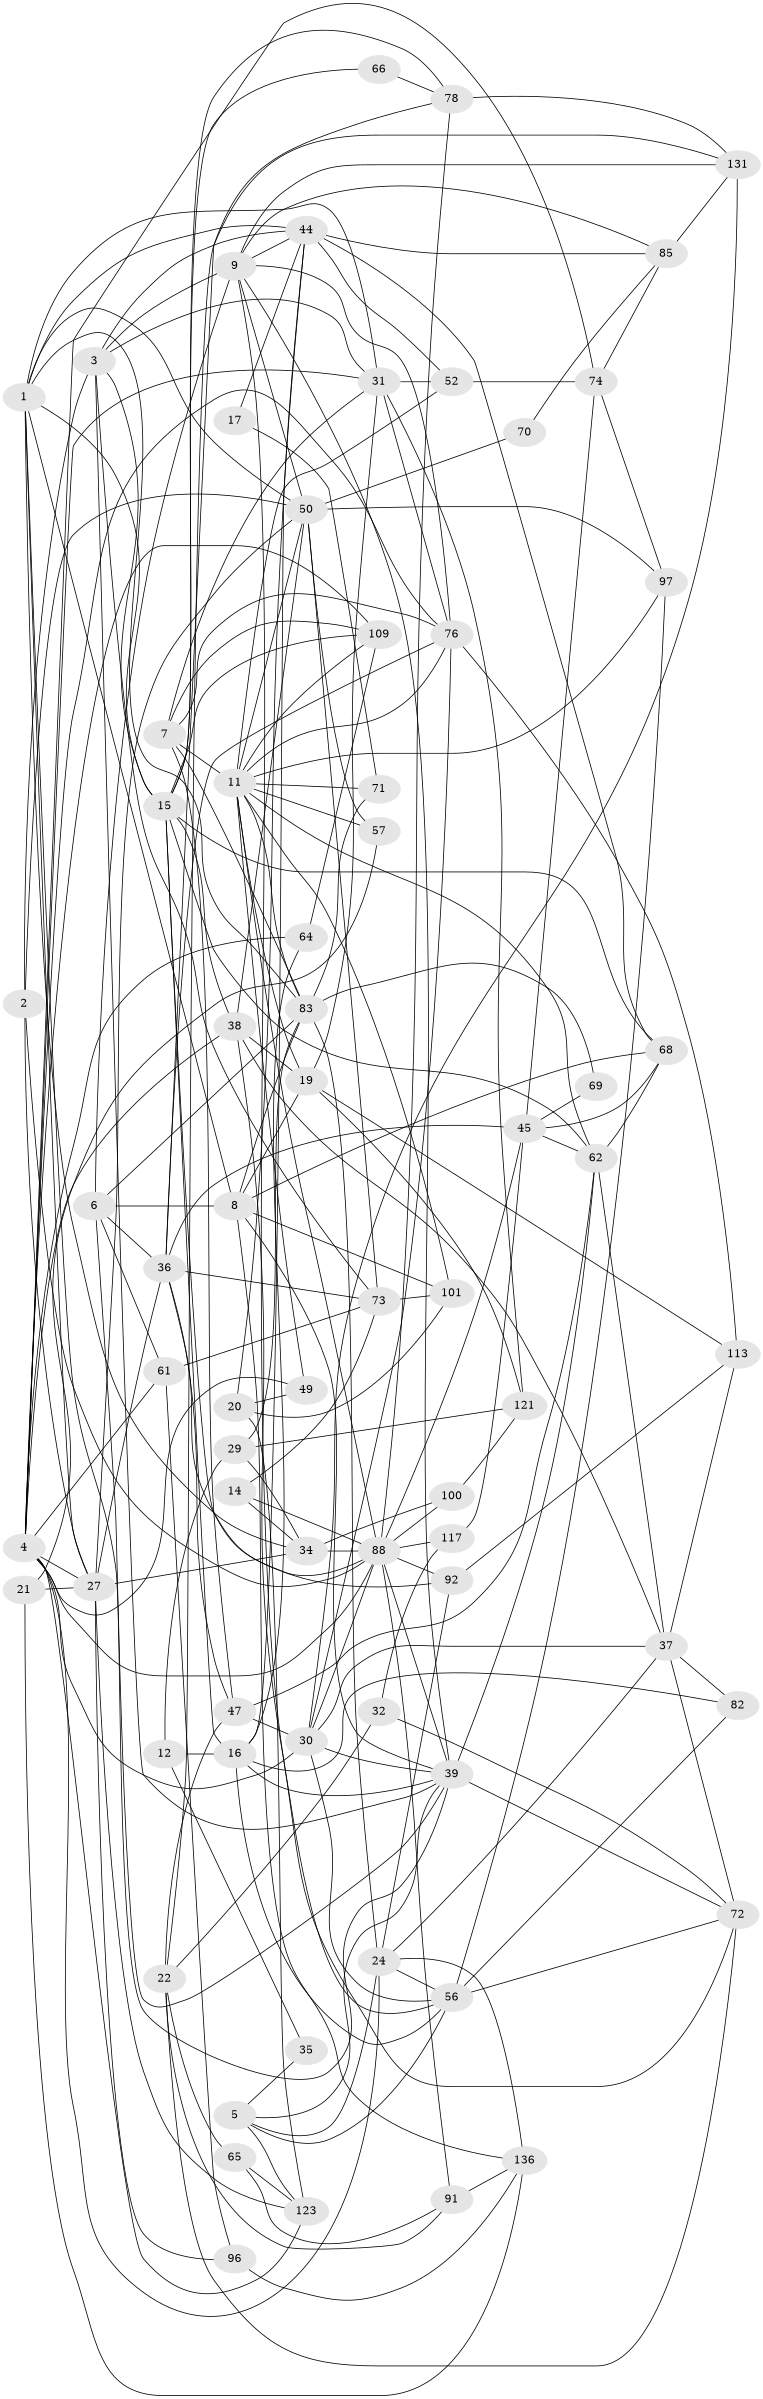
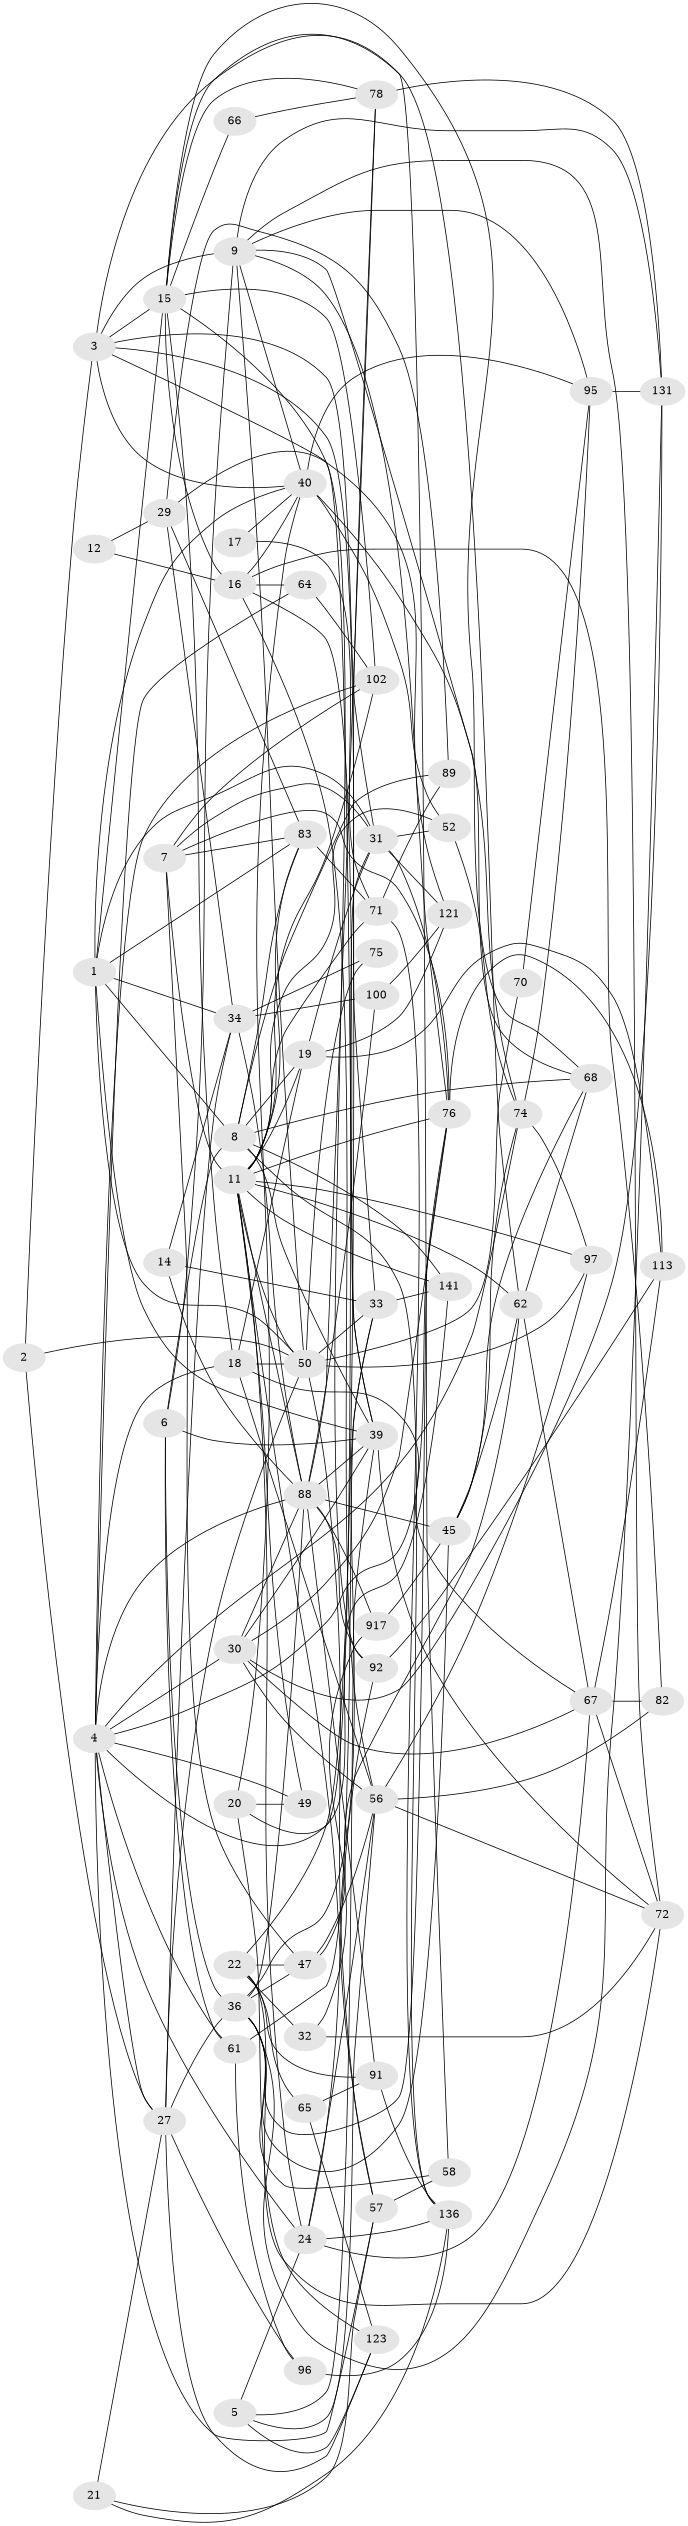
node "44": label "44" -> "40"
node "85": label "85" -> "95"
node "109": label "109" -> "102"
node "89": added
node "75": added
edge "9" -- "39": now "9" -- "74"
node "38": label "38" -> "18"
node "69": removed
edge "83" -- "6": removed
edge "1" -- "27": removed
node "101": label "101" -> "141"
node "73": label "73" -> "33"
edge "2" -- "88": removed
edge "62" -- "39": removed
edge "83" -- "24": now "11" -- "24"
node "117": label "117" -> "917"
node "37": label "37" -> "67"
edge "71" -- "136": added
edge "47" -- "30": now "47" -- "56"
edge "4" -- "123": now "4" -- "57"
node "35": removed
node "58": added
